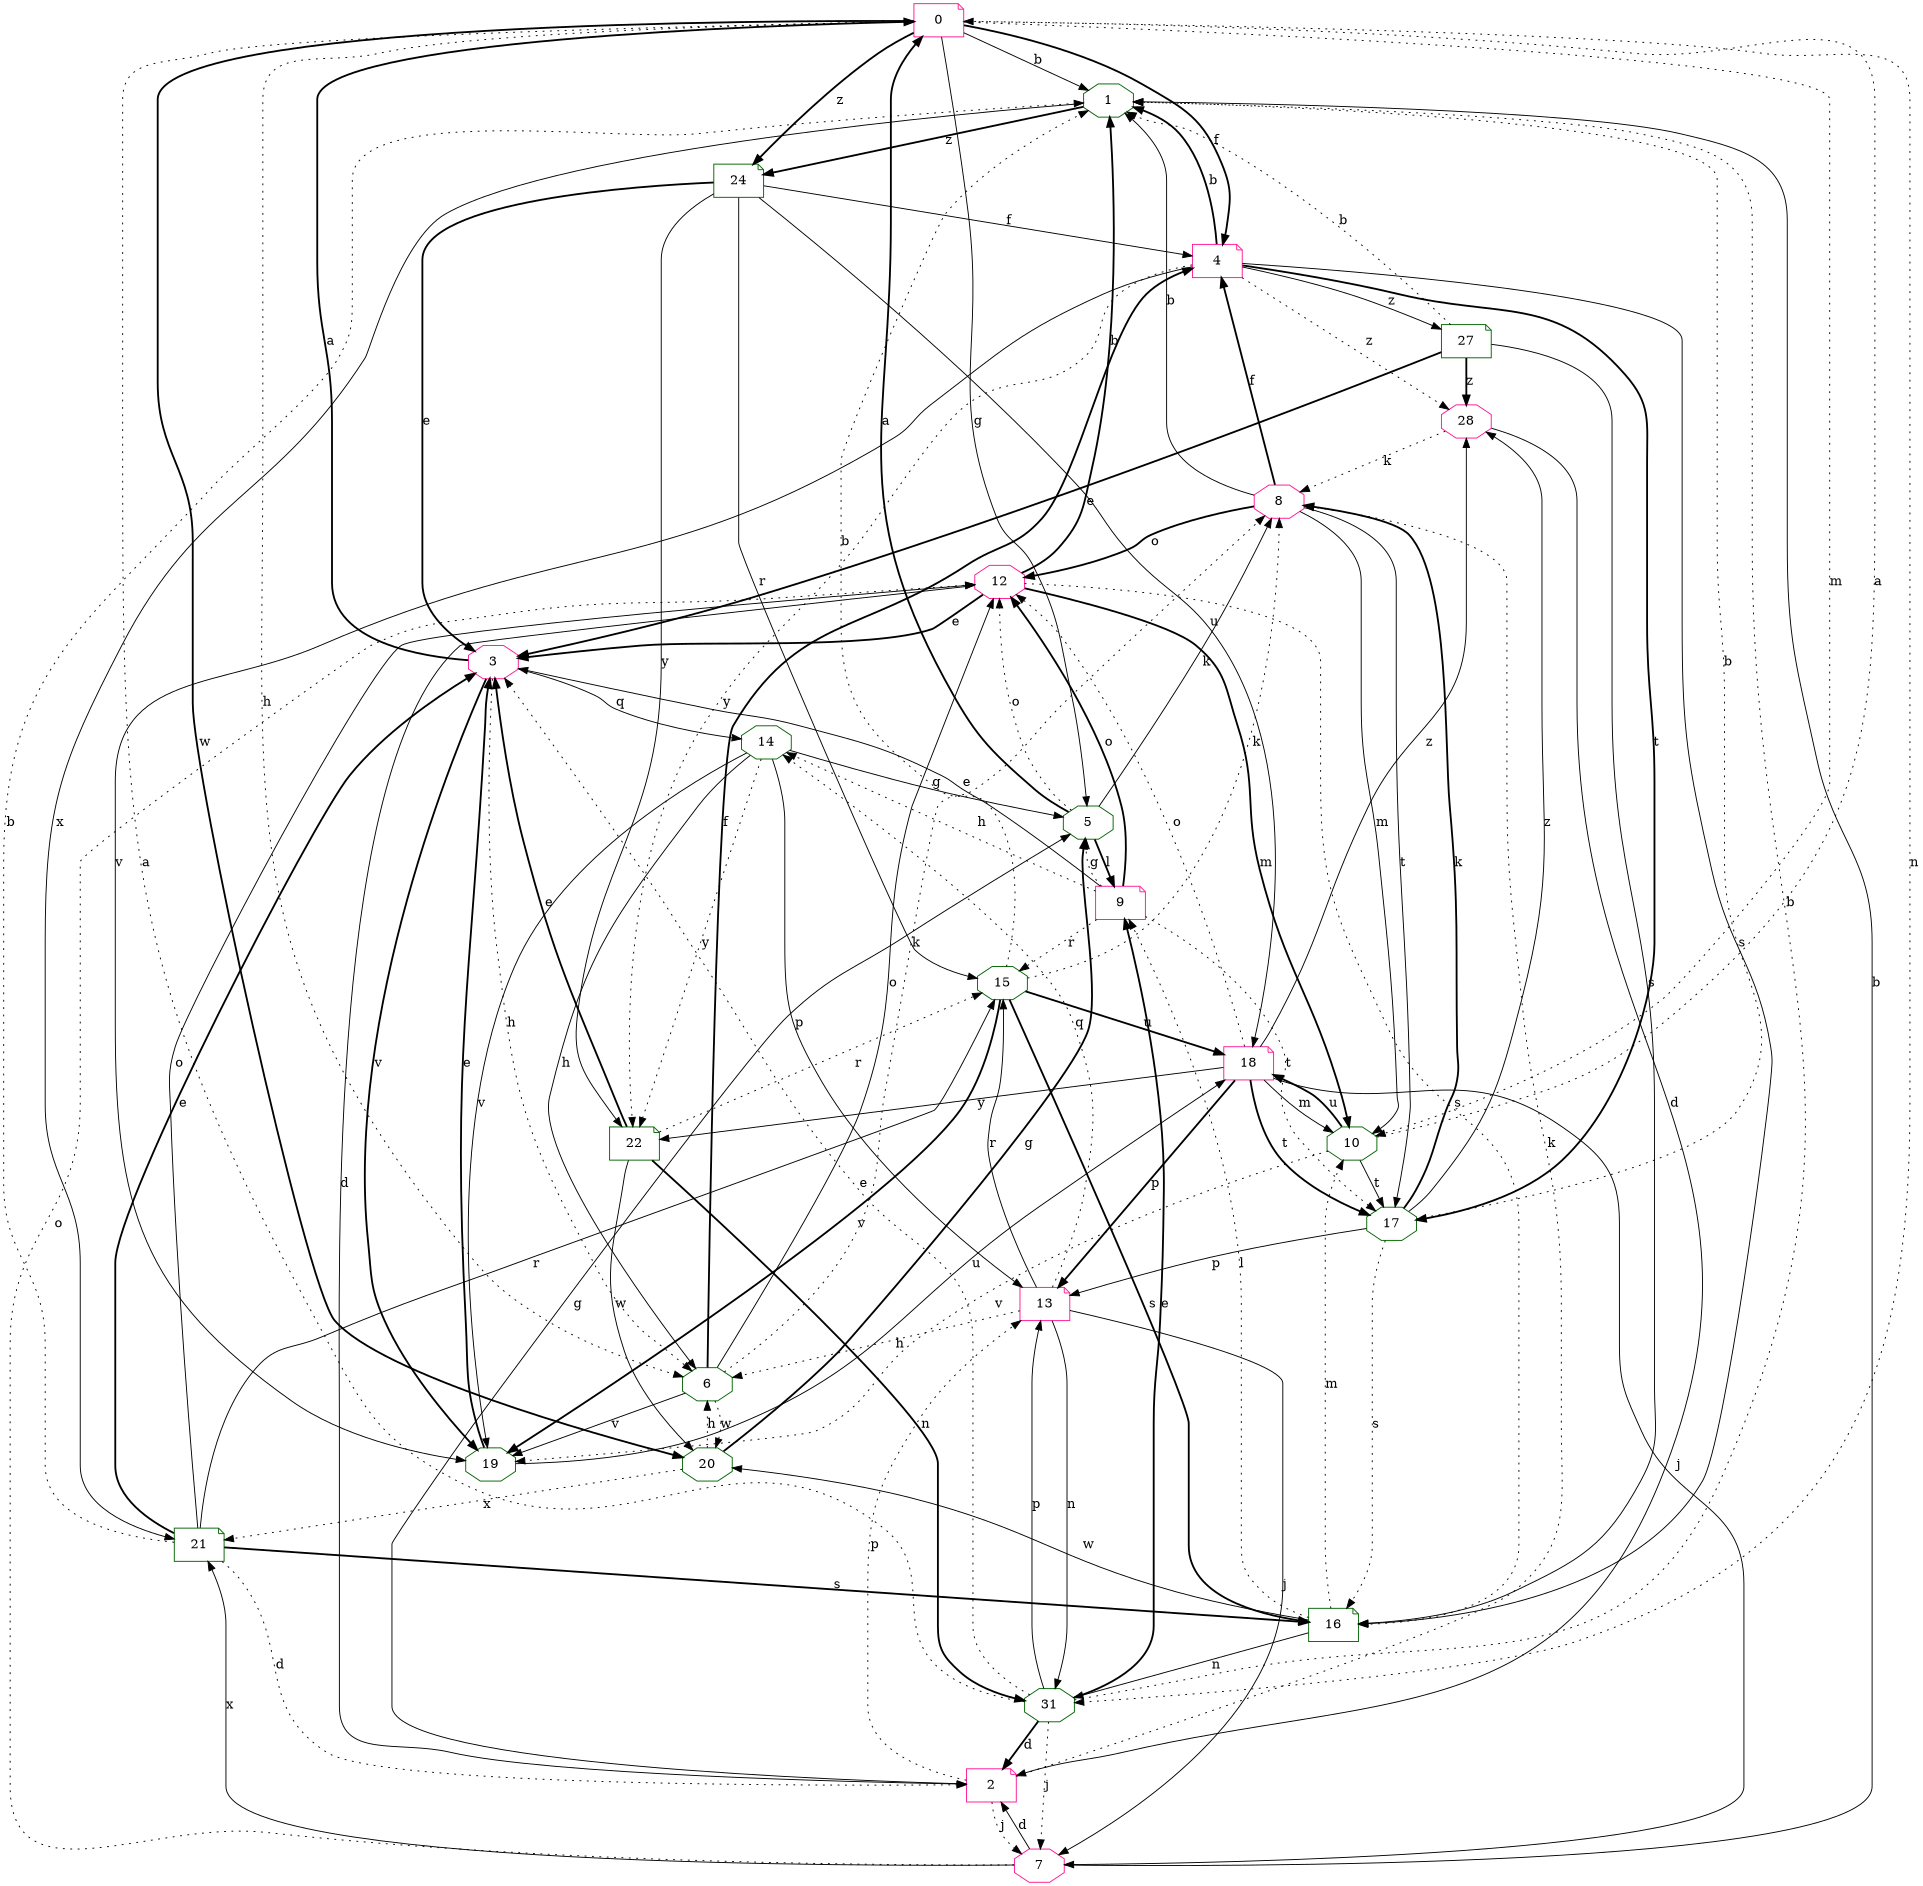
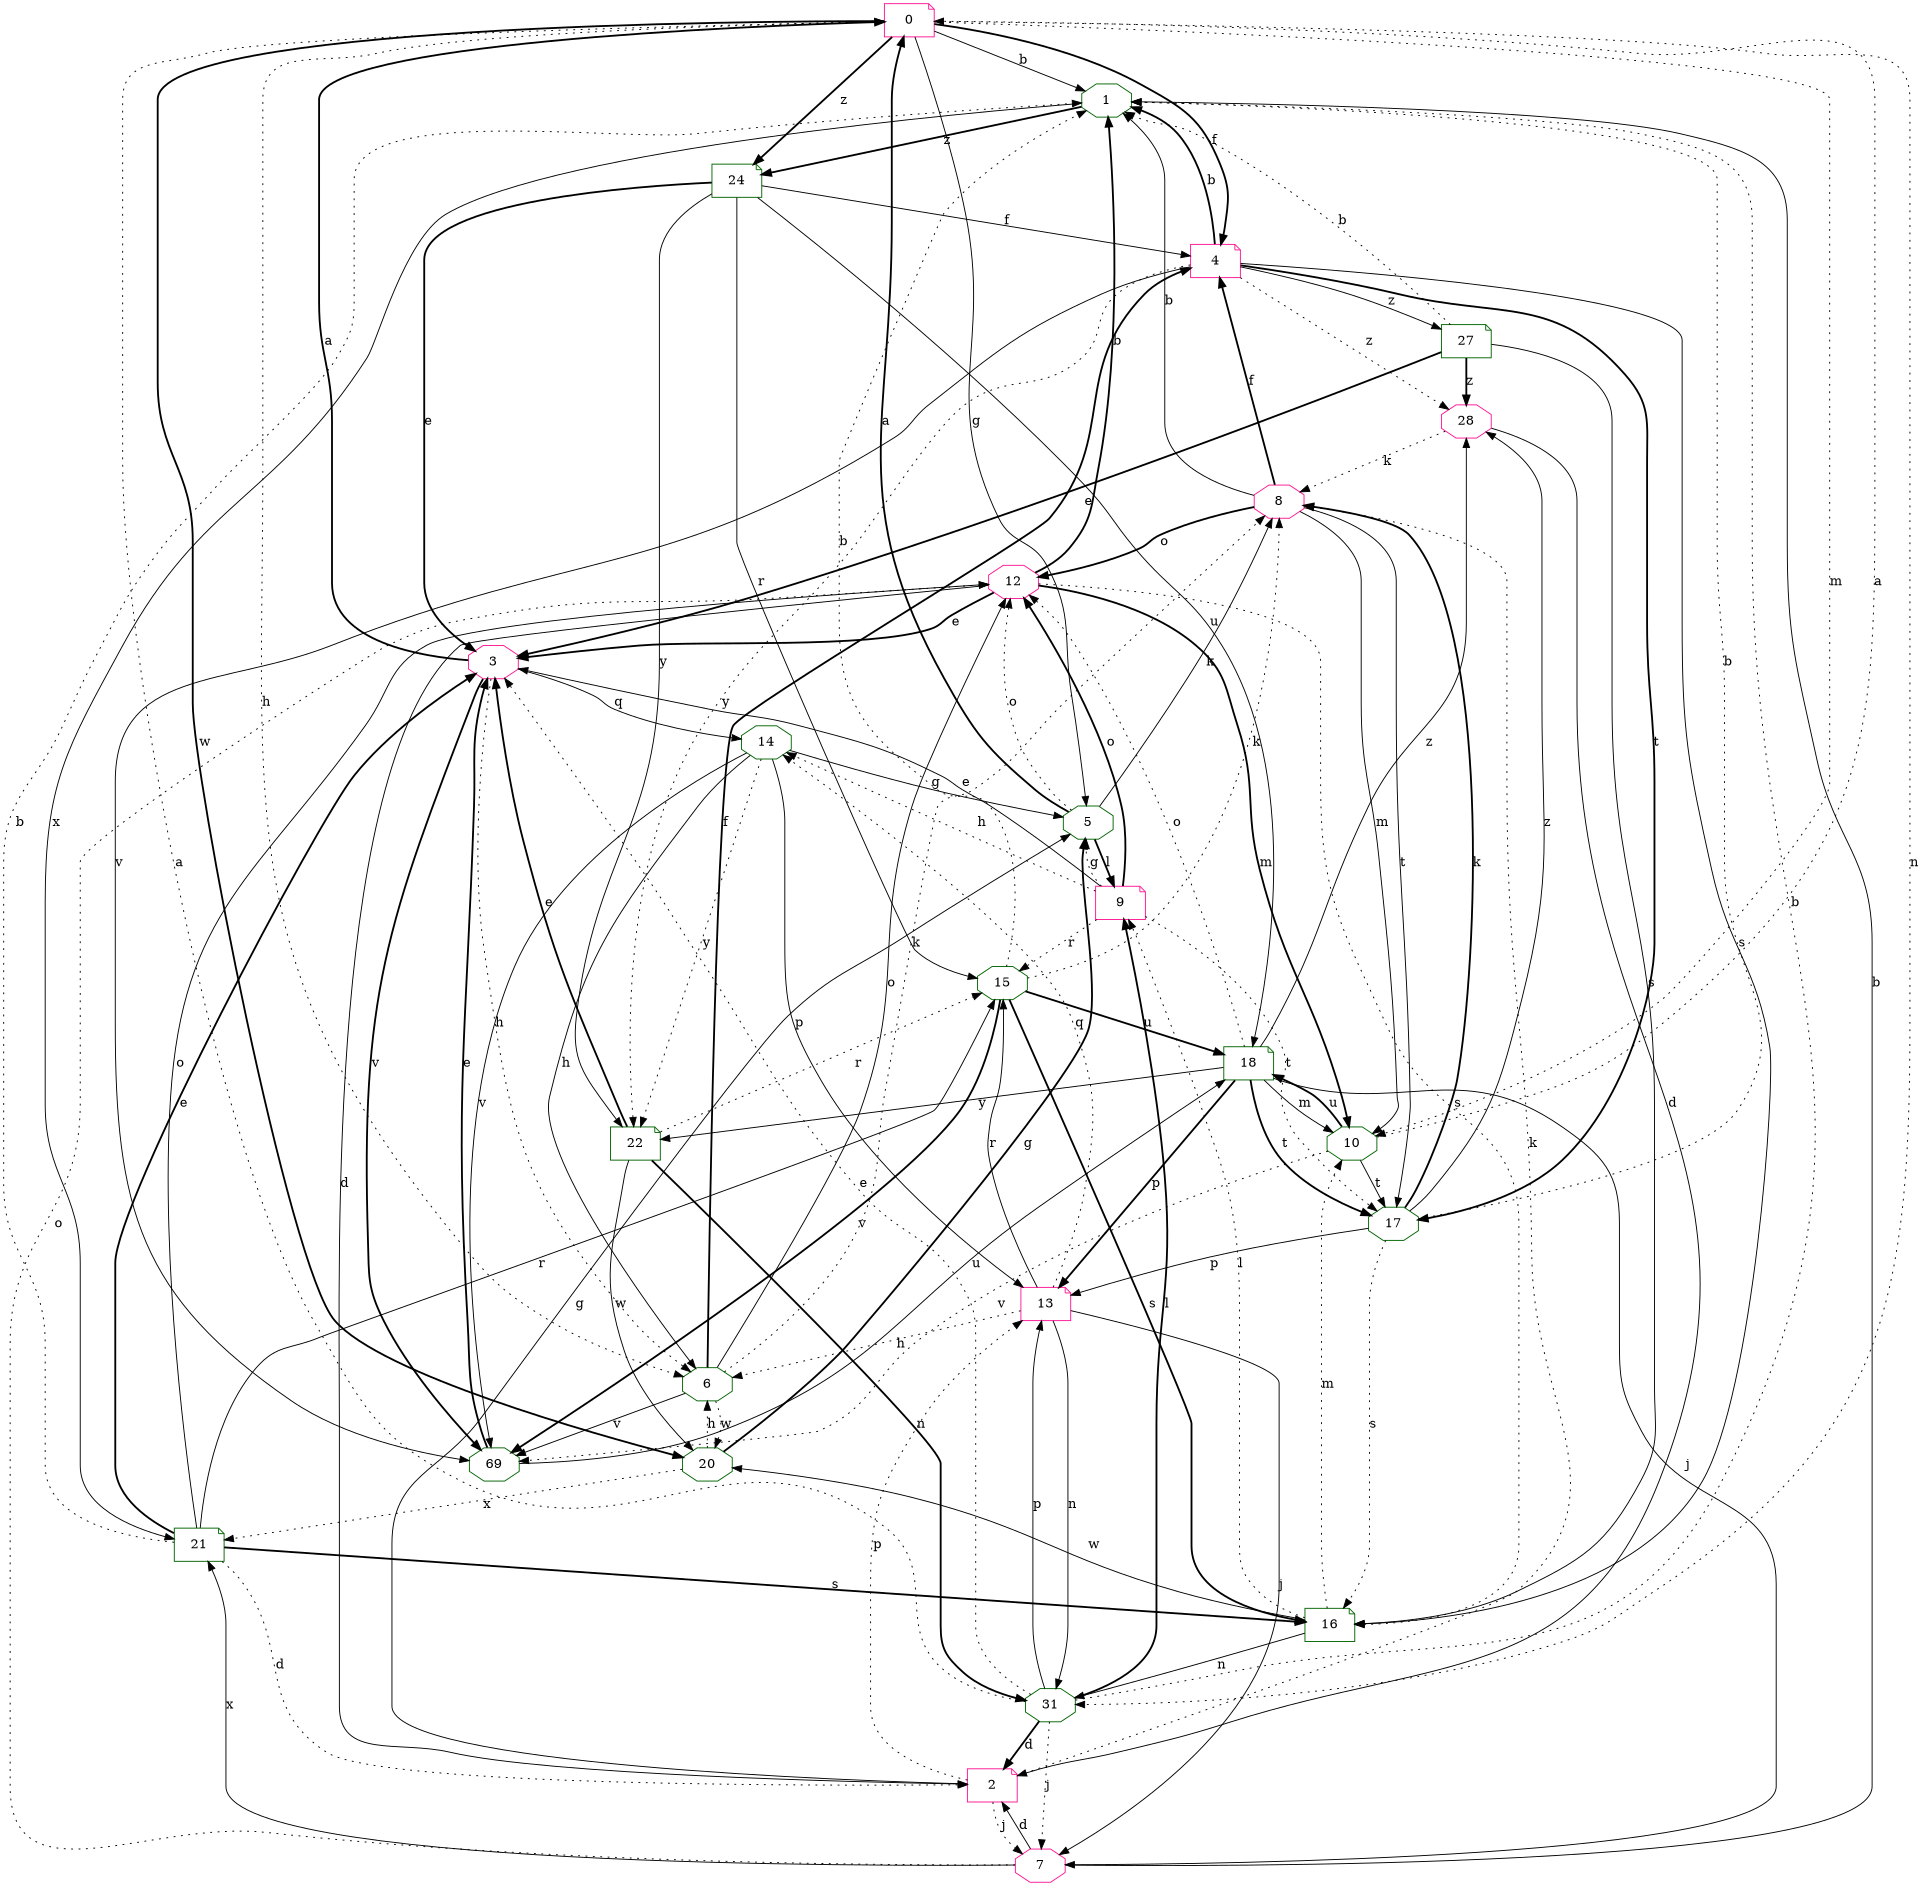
node "18": color deeppink -> darkgreen
edge "31" -> "9": label "e" -> "l"
node "19": label "19" -> "69"
